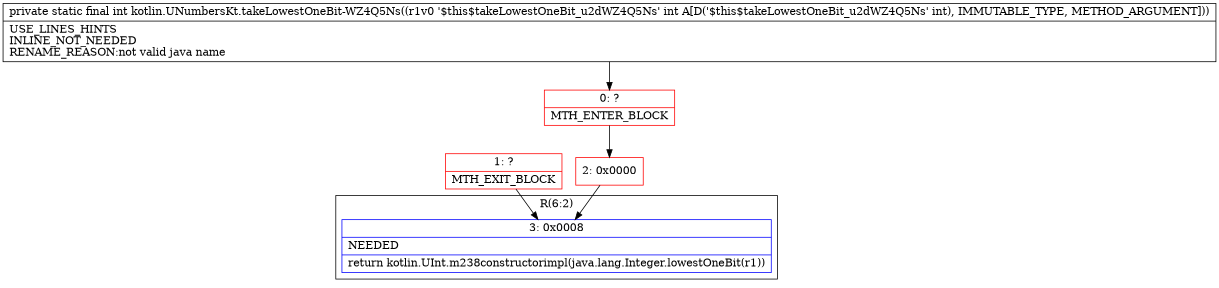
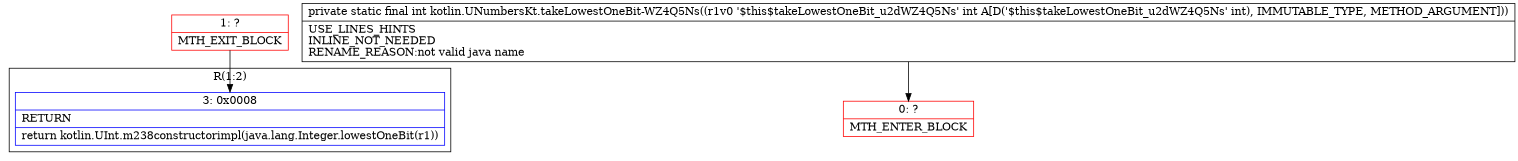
node "2: 0x0000": removed
cluster "R(6:2)": label "R(6:2)" -> "R(1:2)"
node "3: 0x0008": text "NEEDED" -> "RETURN"
